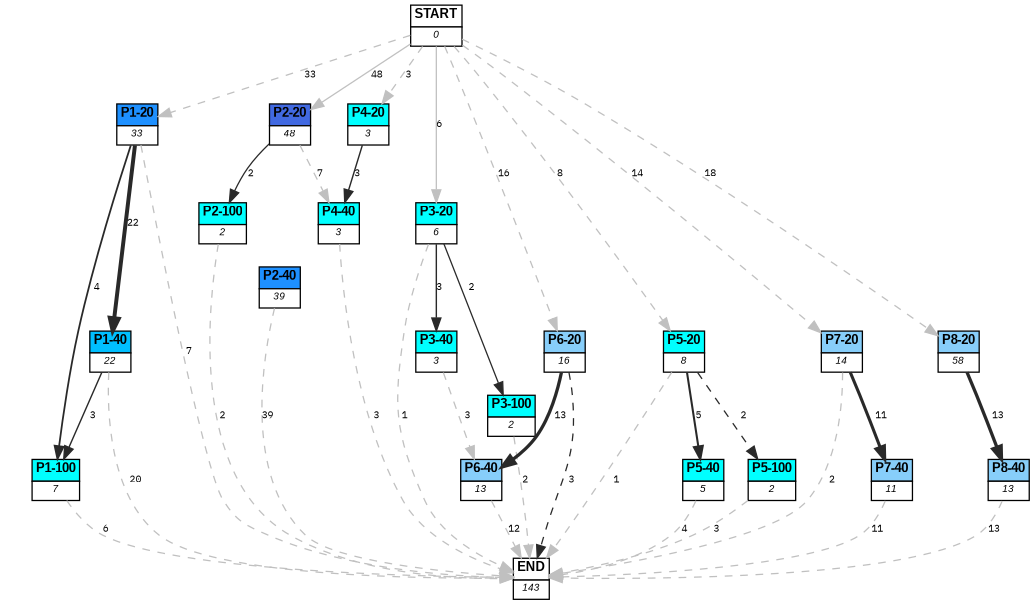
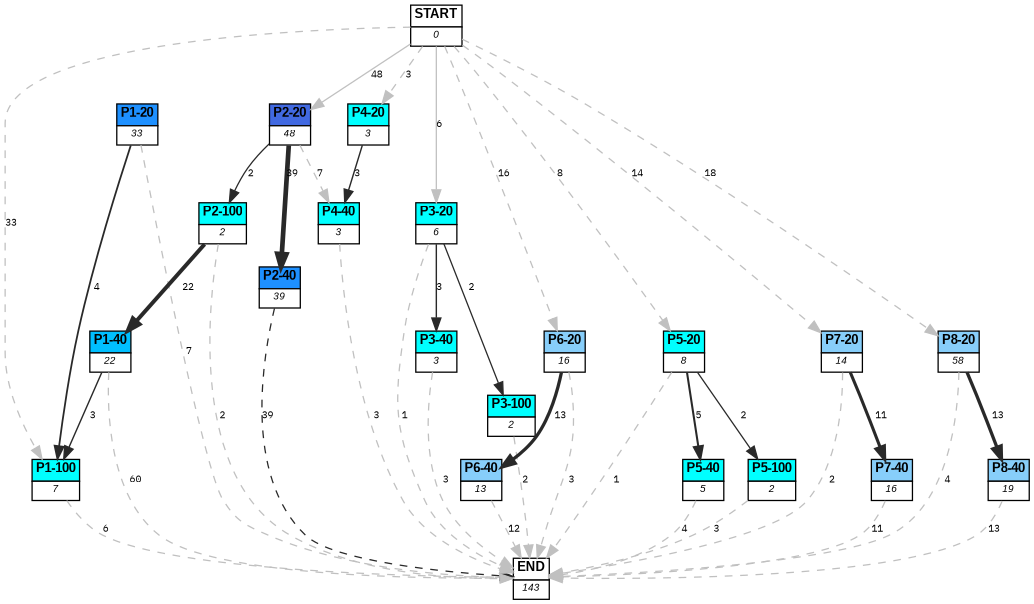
edge "START" -> "P1-20": now "START" -> "P1-100"
edge "P2-20" -> "P2-40": added, label "39"
edge "P1-20" -> "P1-40": now "P2-100" -> "P1-40"
edge "P3-40" -> "P6-40": now "P3-40" -> "END"
edge "P5-20" -> "P5-100": style dashed -> solid
edge "P6-20" -> "END": color grey16 -> grey
edge "P1-40" -> "END": label "20" -> "60"
node "P7-40": text "11" -> "16"
node "P8-40": text "13" -> "19"
edge "P2-40" -> "END": color grey -> grey16
edge "P8-20" -> "END": added, label "4"
